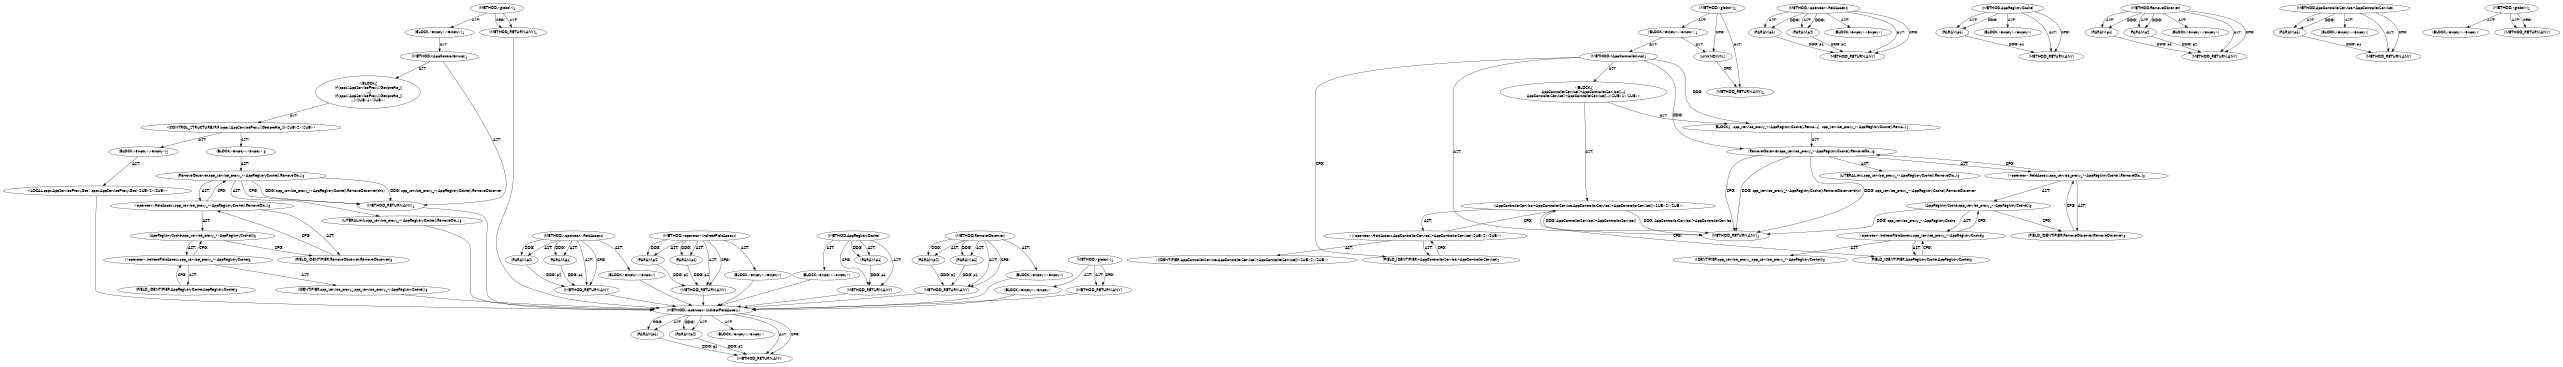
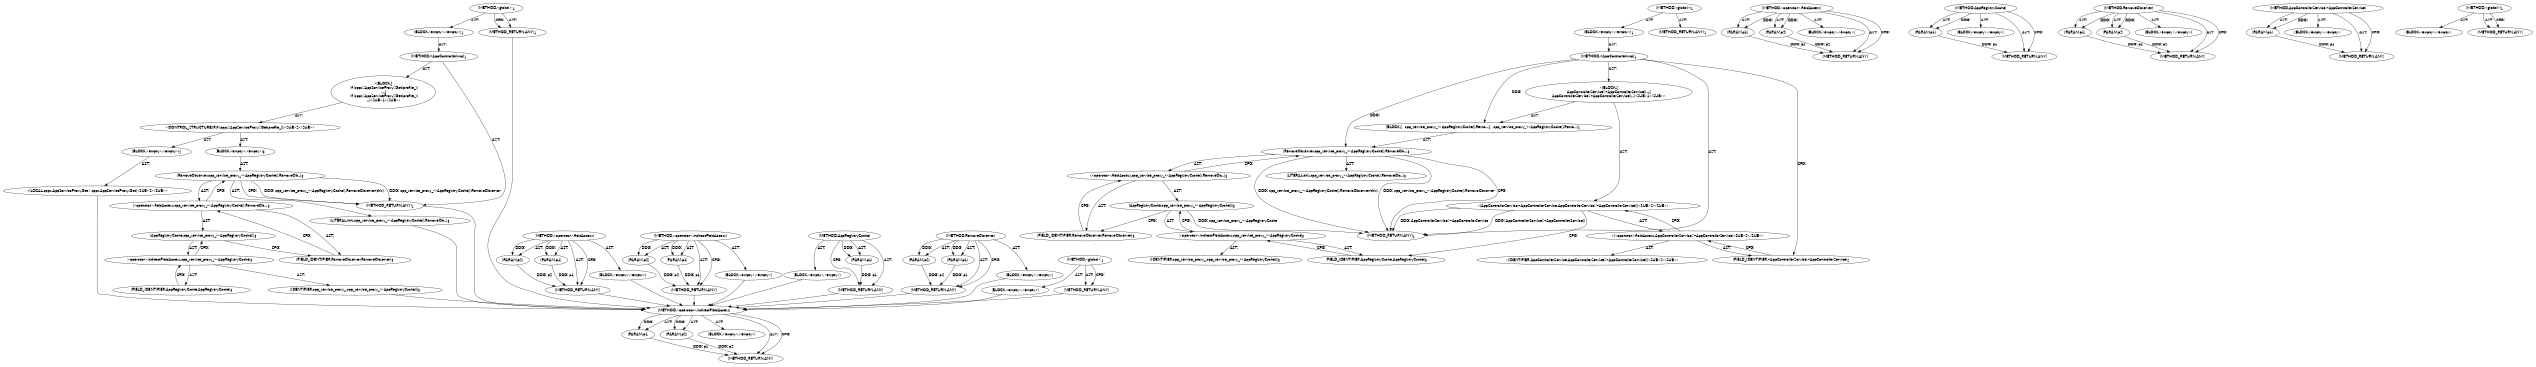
node "(UNKNOWN,,)": removed
